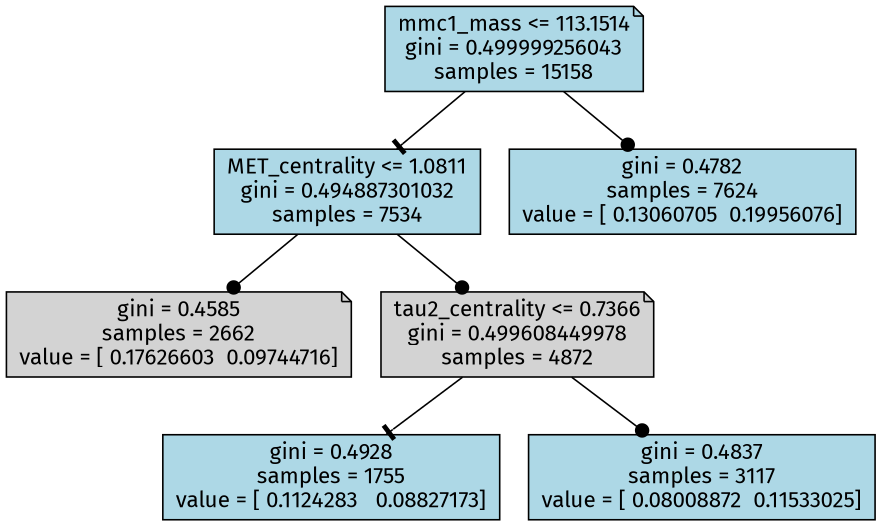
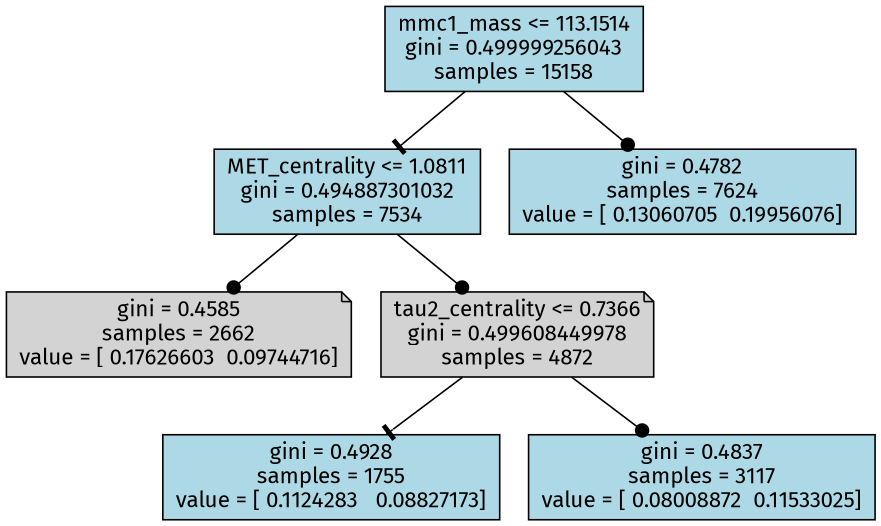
node "mmc1_mass <= 113.1514 gini = 0.499999256043 samples = 15158": shape note -> box
